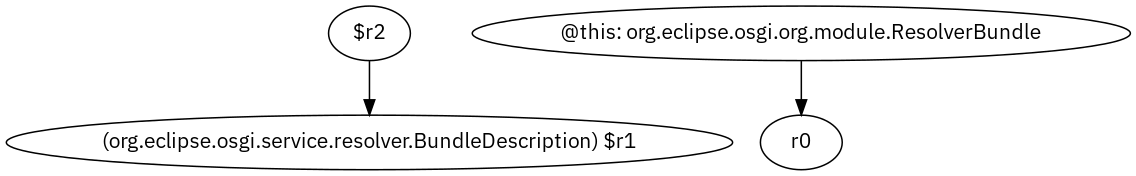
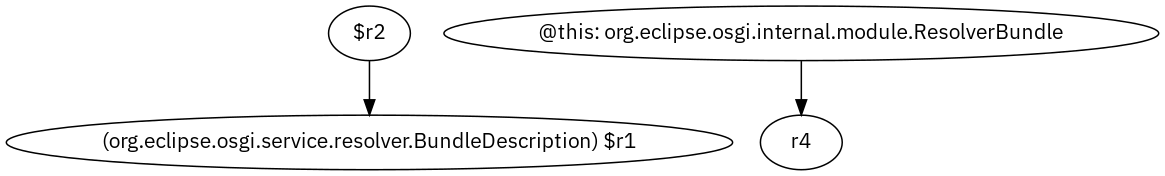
node "@this: org.eclipse.osgi.org.module.ResolverBundle": label "@this: org.eclipse.osgi.org.module.ResolverBundle" -> "@this: org.eclipse.osgi.internal.module.ResolverBundle"
node "r0": label "r0" -> "r4"
